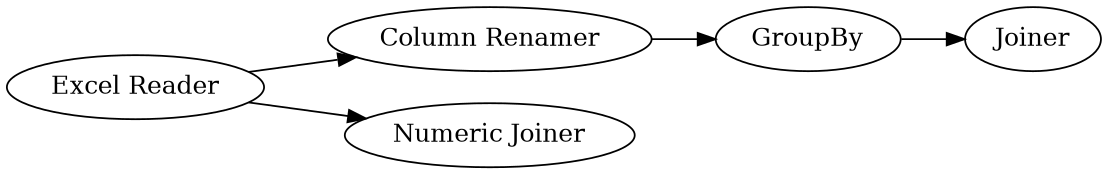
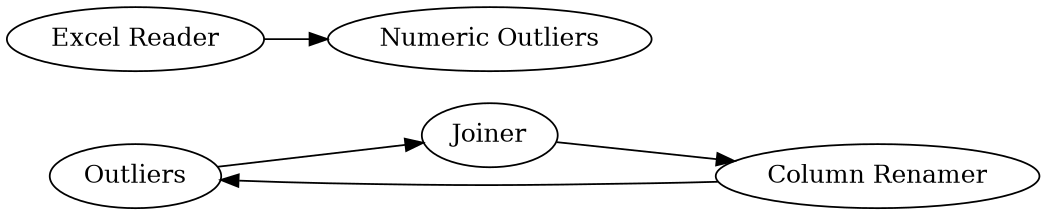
node "GroupBy": label "GroupBy" -> "Outliers"
edge "Excel Reader" -> "Column Renamer": now "Joiner" -> "Column Renamer"
node "Numeric Joiner": label "Numeric Joiner" -> "Numeric Outliers"
